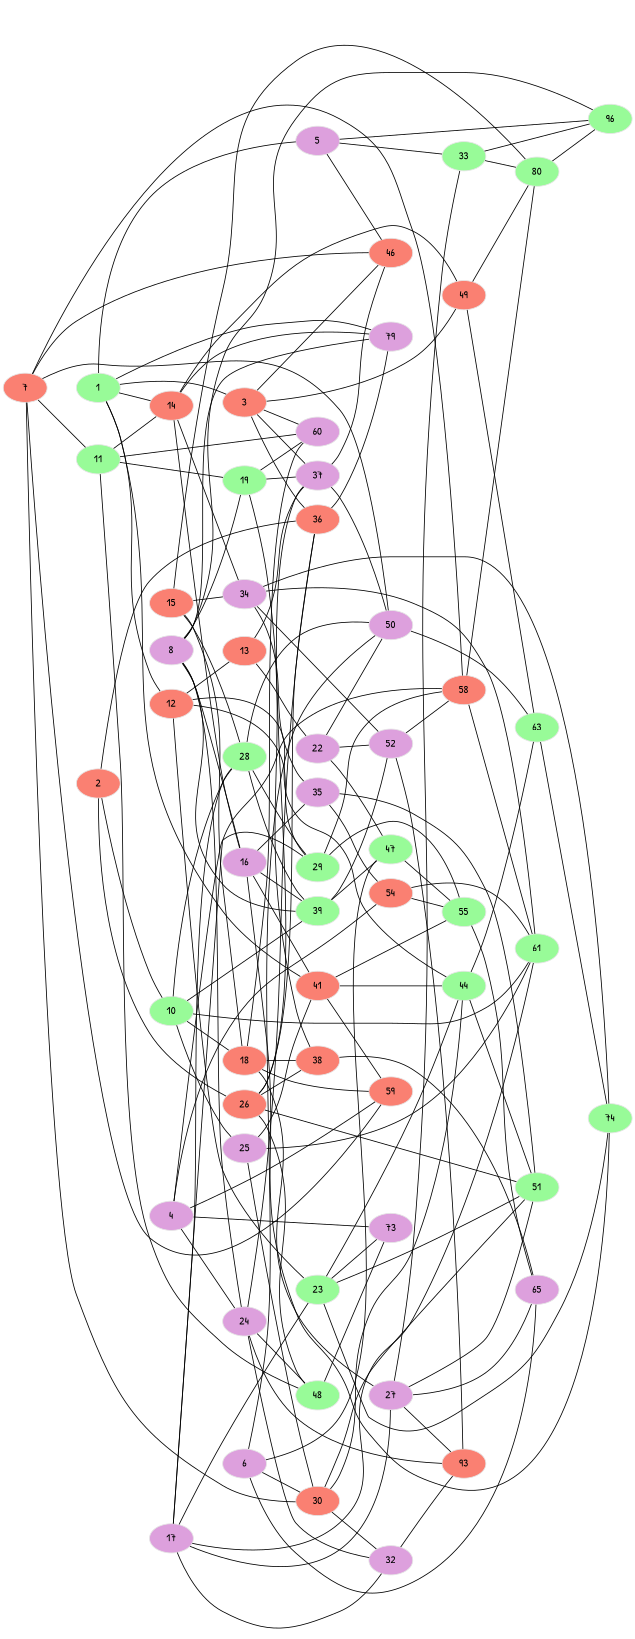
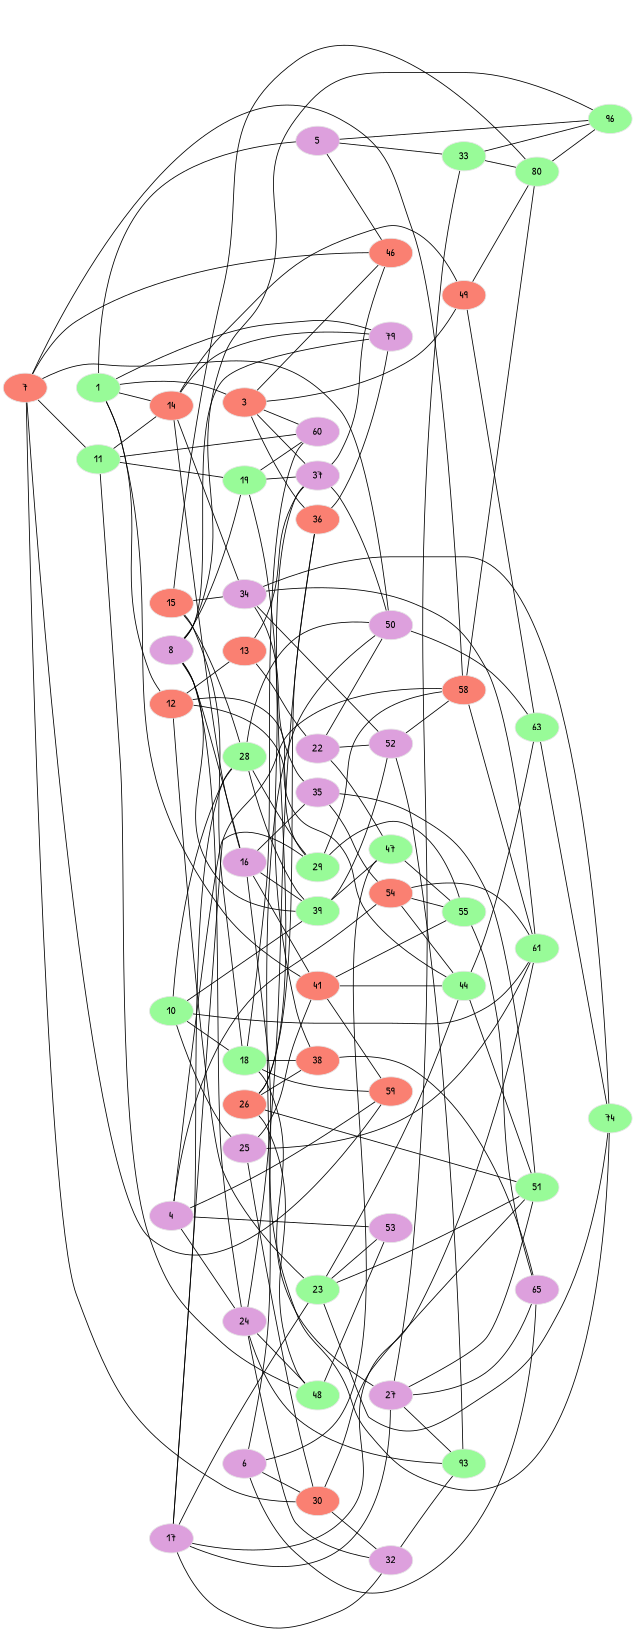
node "2": removed
node "18": fillcolor salmon -> palegreen
node "73": label "73" -> "53"
edge "44" -- "30": now "44" -- "54"
node "93": fillcolor salmon -> palegreen
